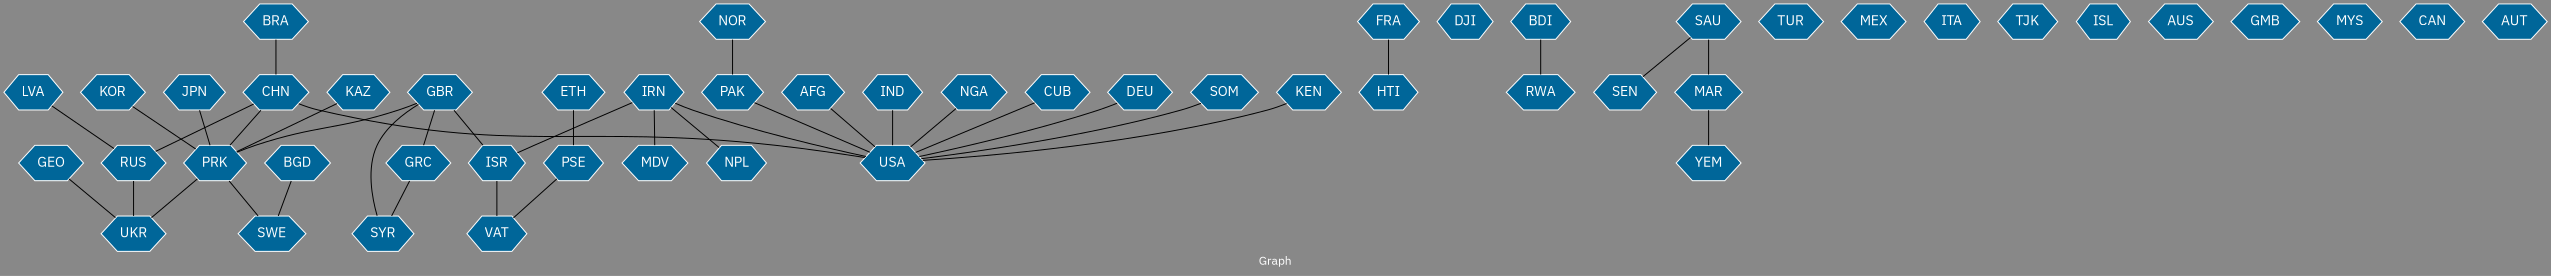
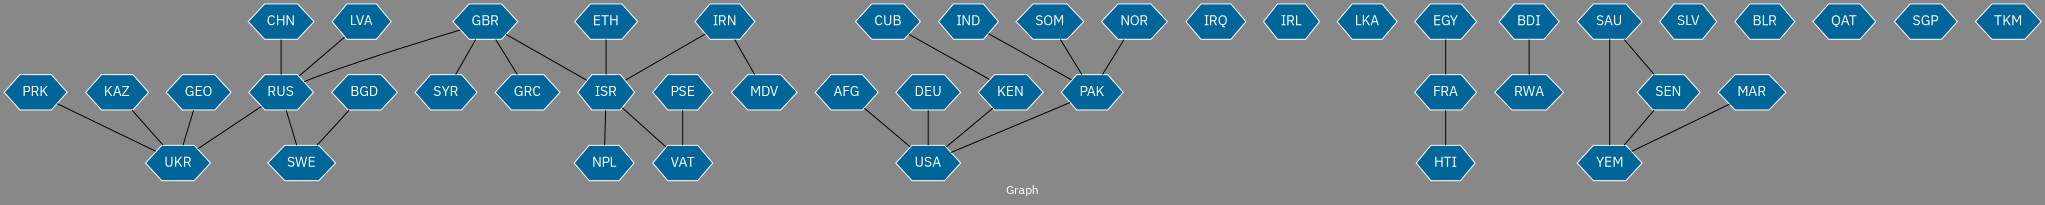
node "BRA": removed
node "IRQ": added
node "IRL": added
node "LKA": added
node "EGY": added
node "DJI": removed
node "SLV": added
node "BLR": added
node "TUR": removed
node "QAT": added
node "MEX": removed
node "SGP": added
node "ITA": removed
node "TKM": added
node "TJK": removed
node "ISL": removed
node "AUS": removed
node "GMB": removed
node "MYS": removed
node "CAN": removed
node "AUT": removed
edge "SAU" -- "MAR": now "SAU" -- "YEM"
node "KOR": removed
node "JPN": removed
node "NGA": removed
edge "ETH" -- "PSE": now "ETH" -- "ISR"
edge "CHN" -- "PRK": removed
edge "KAZ" -- "PRK": now "KAZ" -- "UKR"
edge "GBR" -- "PRK": now "GBR" -- "RUS"
edge "IRN" -- "NPL": now "ISR" -- "NPL"
edge "IND" -- "USA": now "IND" -- "PAK"
edge "CUB" -- "USA": now "CUB" -- "KEN"
edge "SEN" -- "YEM": added
edge "IRN" -- "USA": removed
edge "CHN" -- "USA": removed
edge "SOM" -- "USA": now "SOM" -- "PAK"
edge "PRK" -- "SWE": now "RUS" -- "SWE"
edge "GRC" -- "SYR": removed
